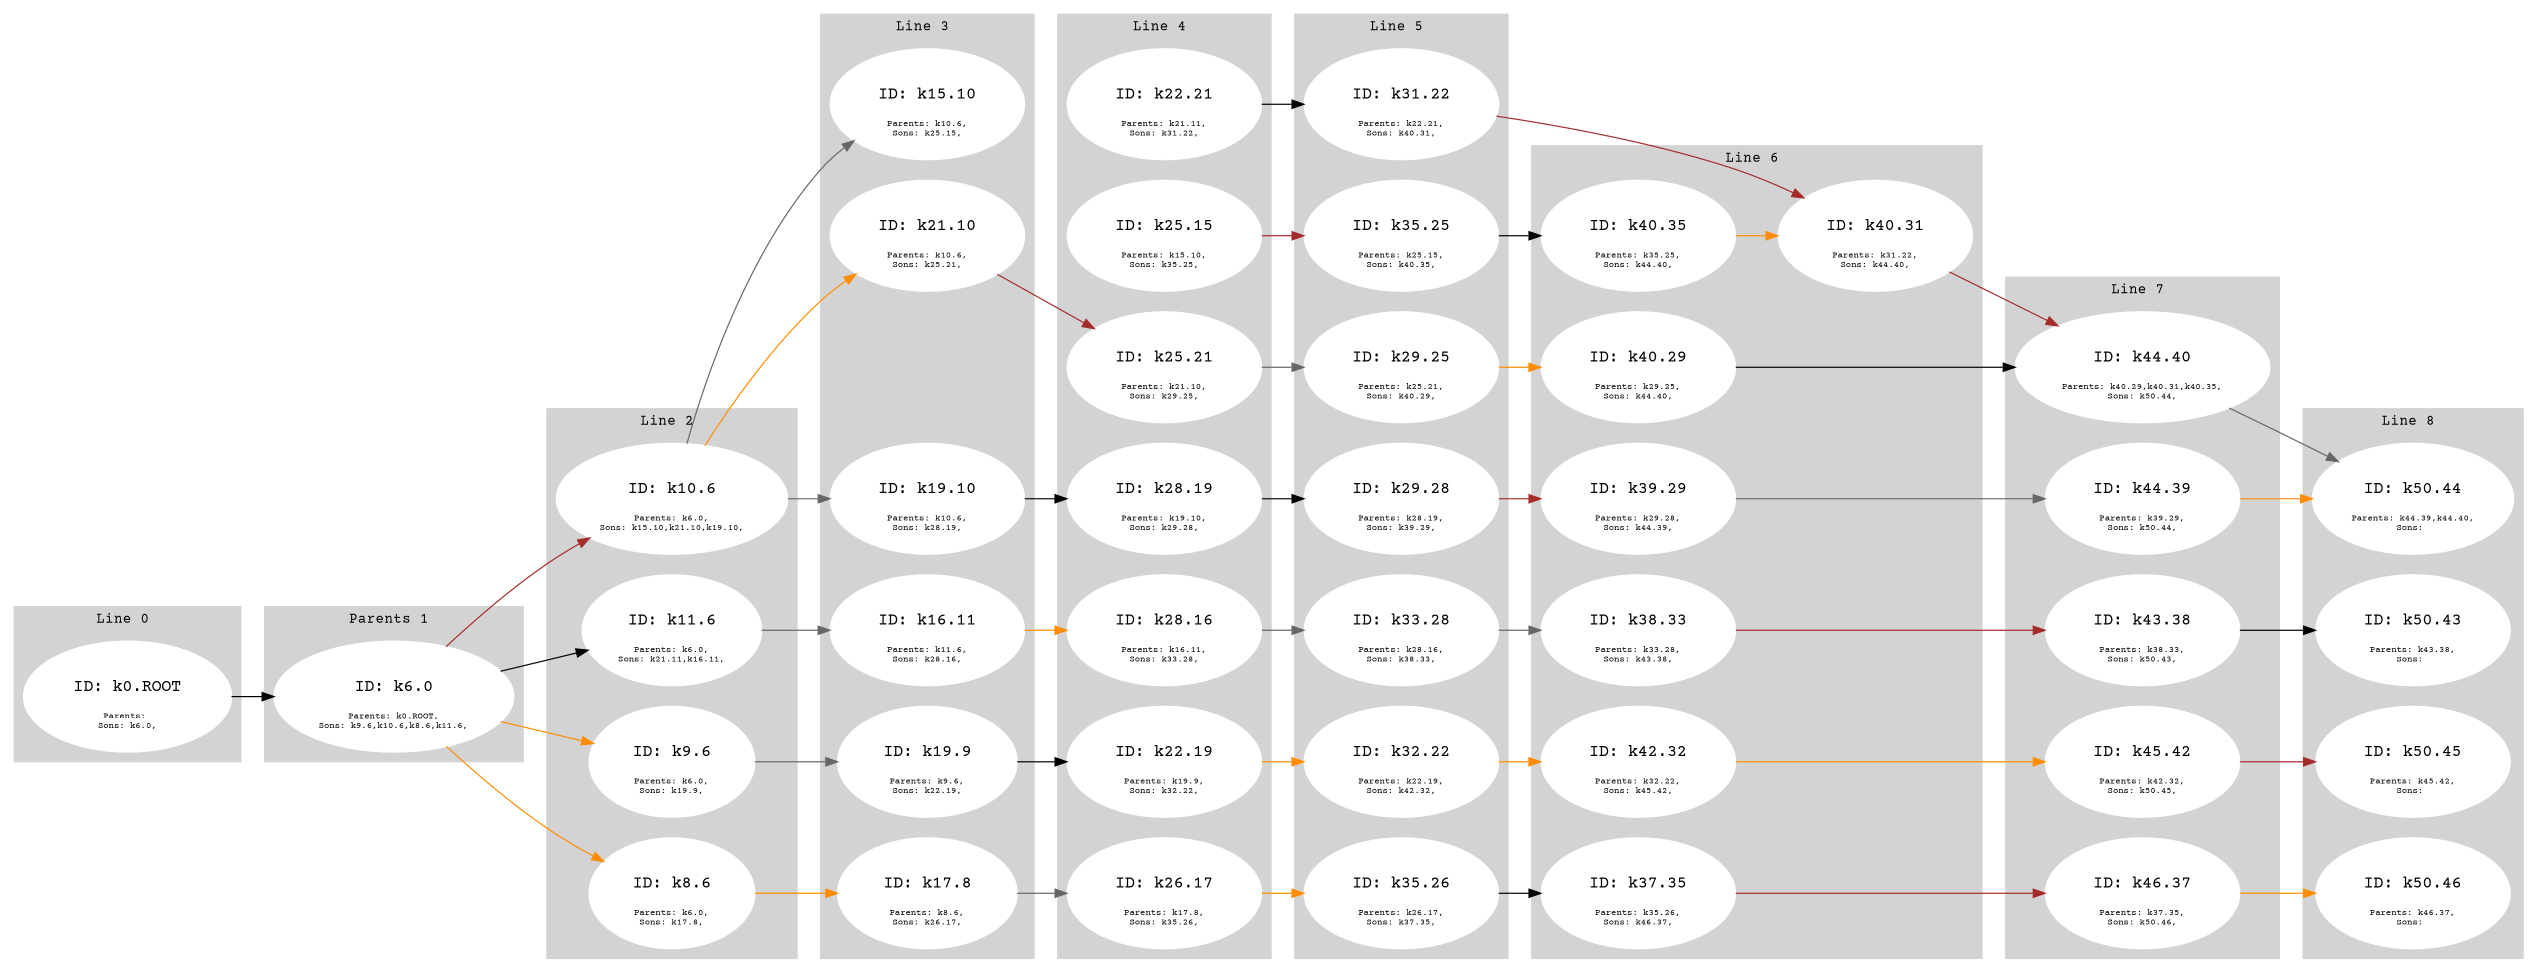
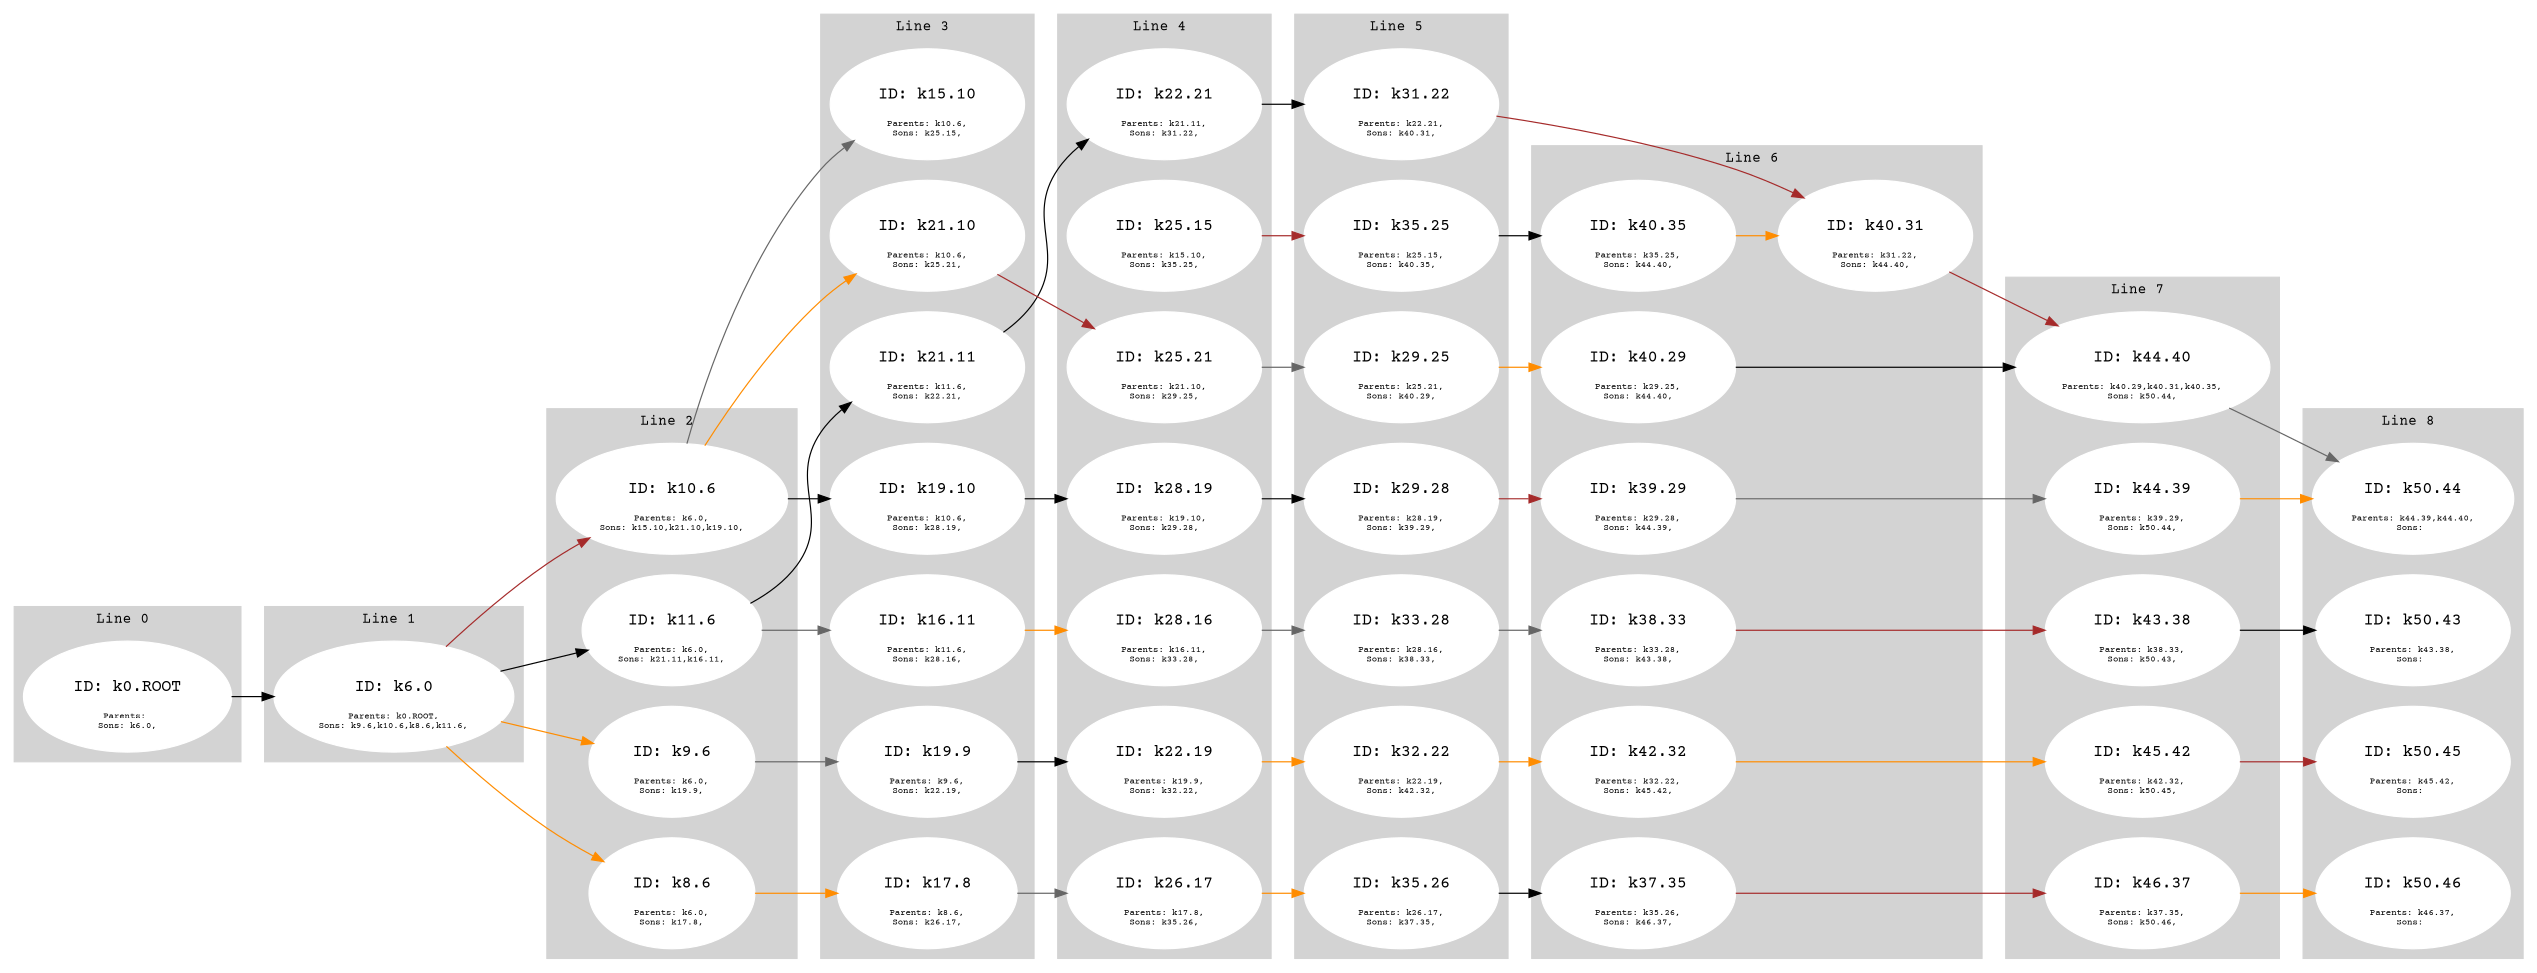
node "ID: k21.11": added
edge "ID: k10.6" -> "ID: k19.10": color gray40 -> black
cluster "Parents 1 ": label "Parents 1 " -> "Line 1 "
